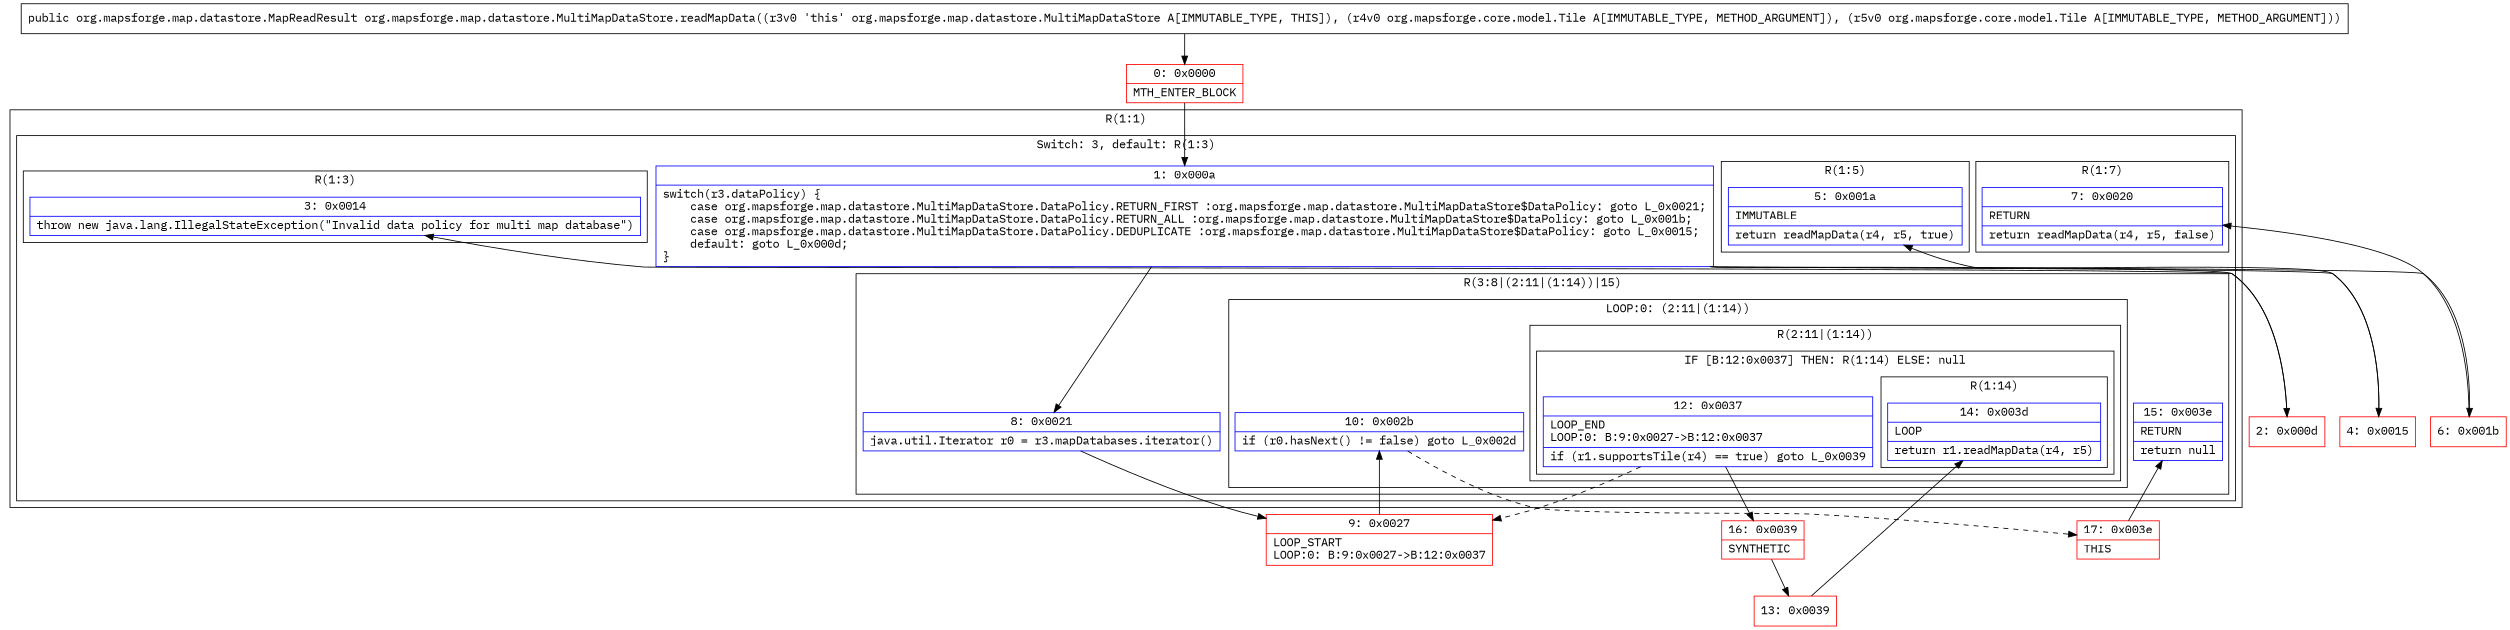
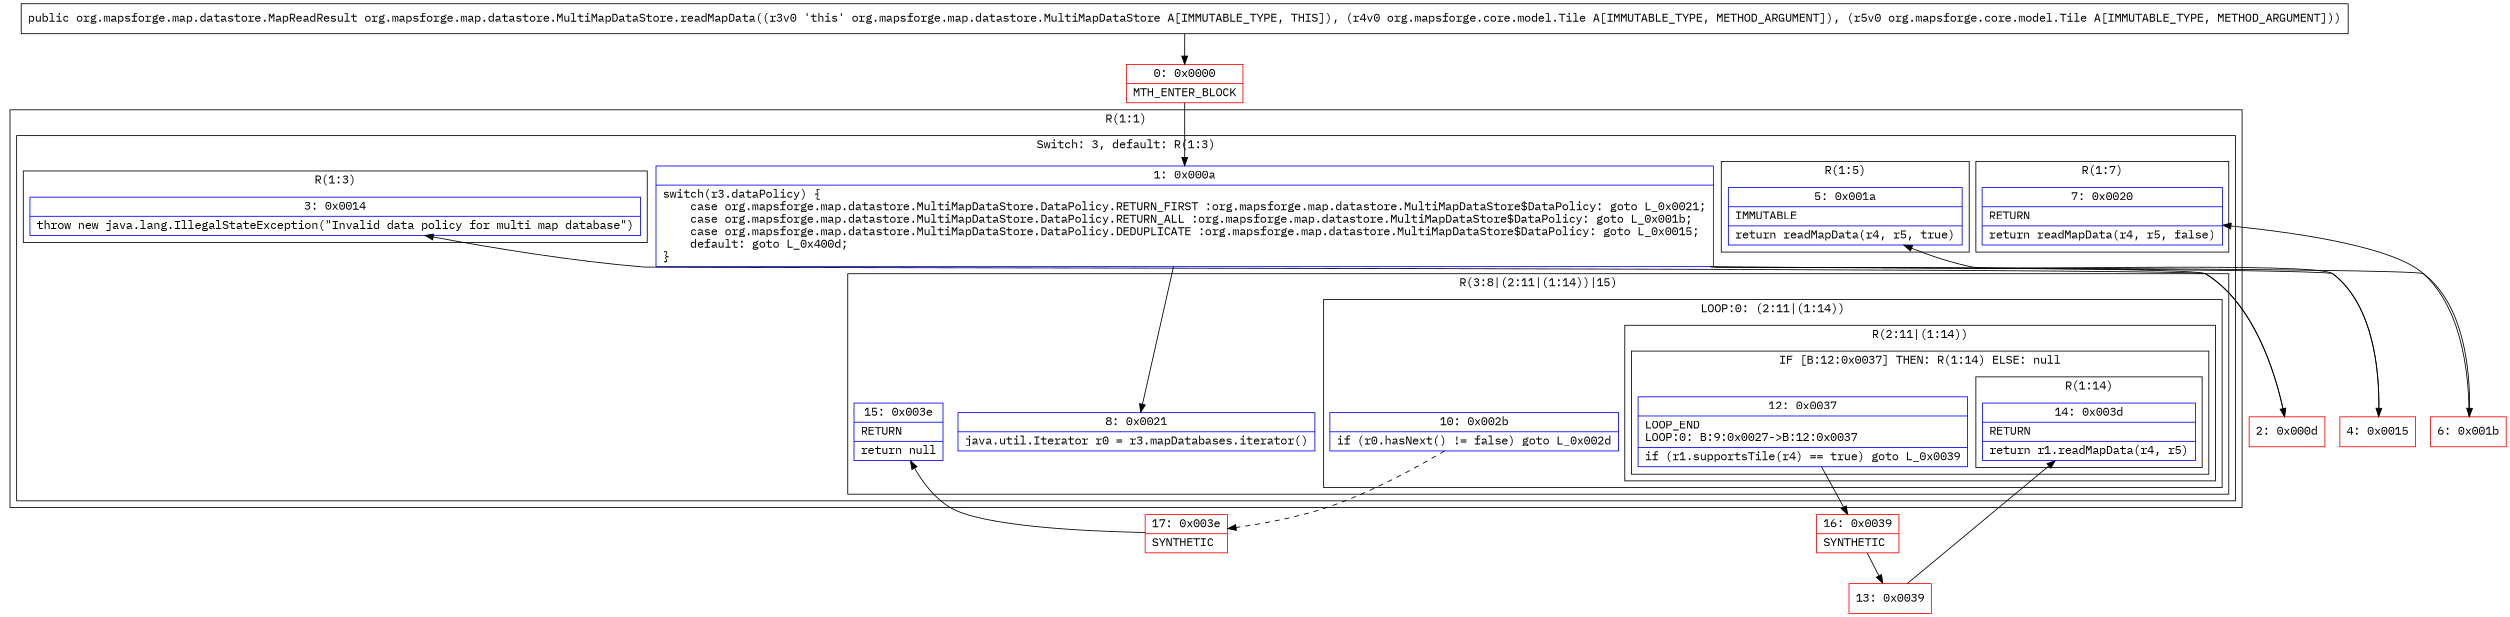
node "1: 0x000a": text "default: goto L_0x000d;" -> "default: goto L_0x400d;"
node "14: 0x003d": text "LOOP" -> "RETURN"
node "9: 0x0027": removed
node "17: 0x003e": text "THIS" -> "SYNTHETIC"
